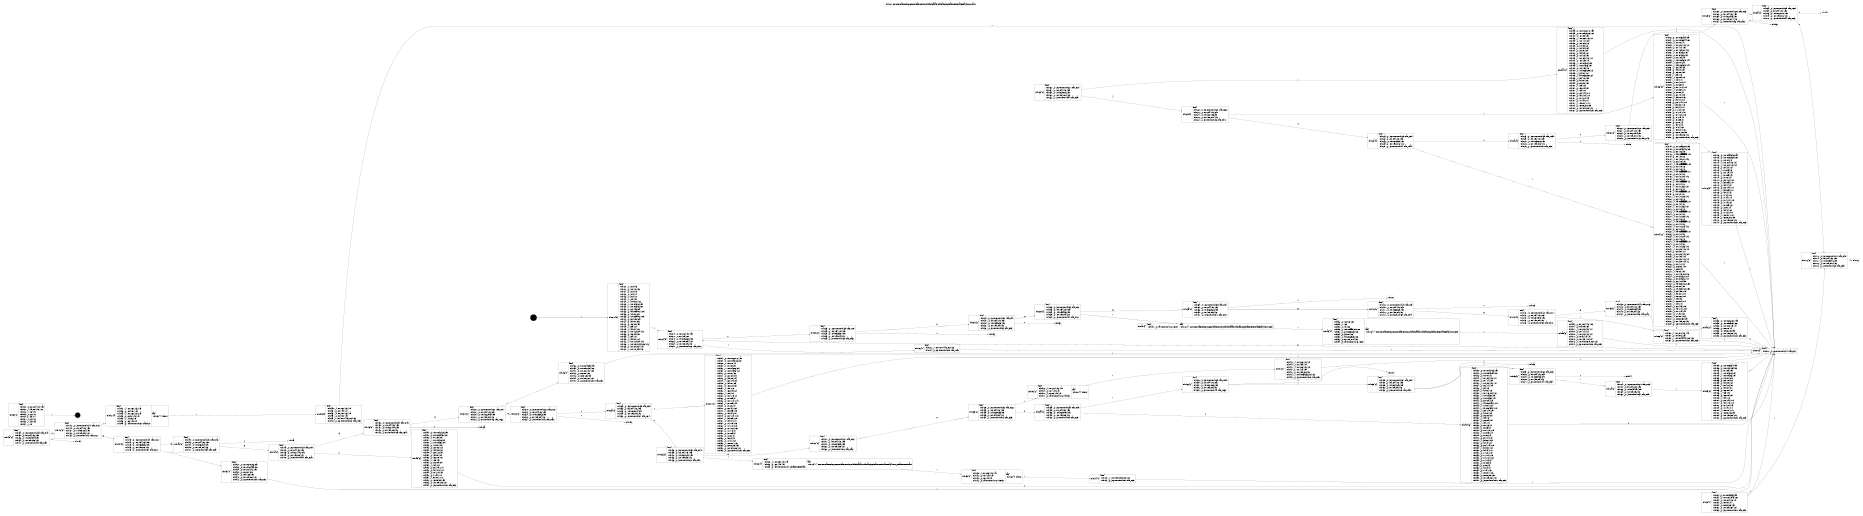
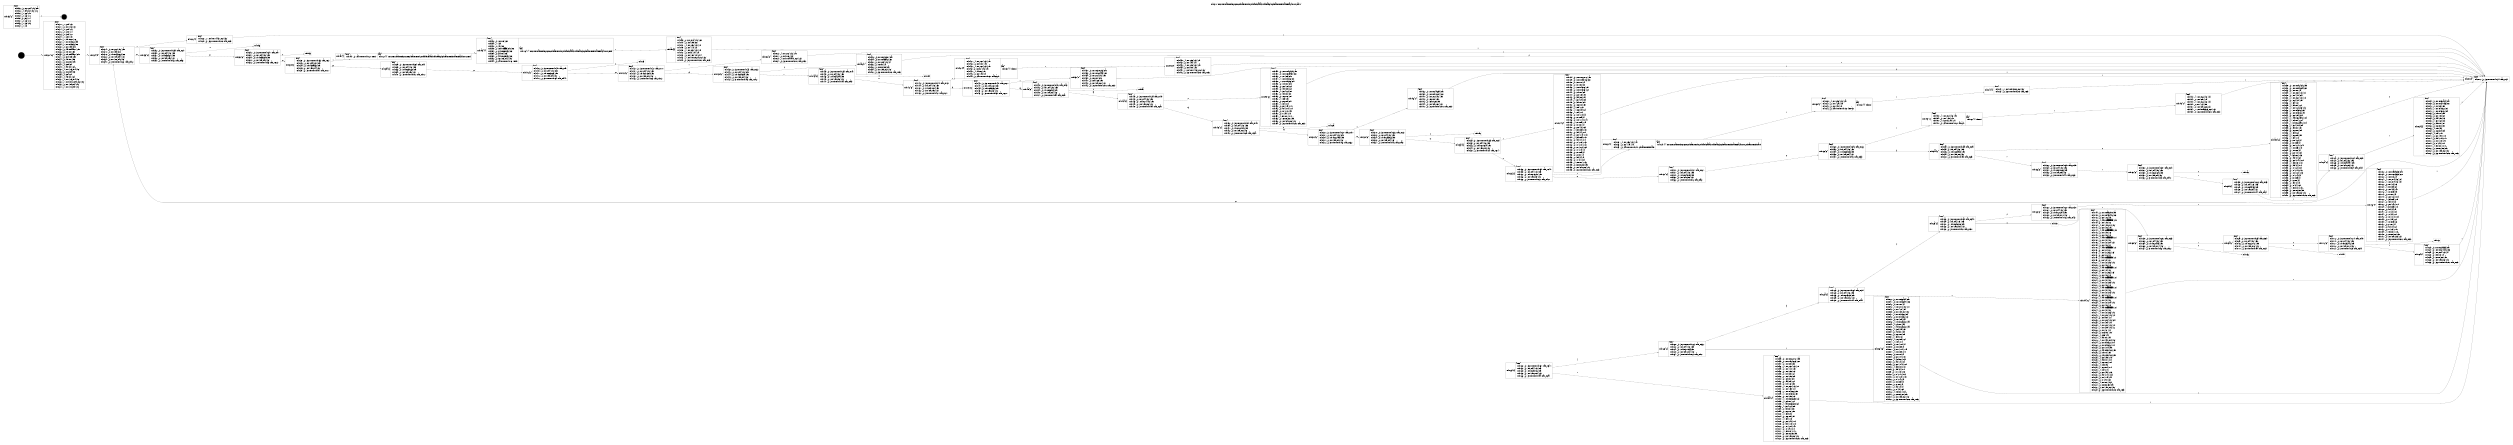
edge "0x4016c2 [28]" -> "0x4016de [28]": now "0x401fc0" -> "0x4016de [28]"
edge "0x40143e [28]" -> "0x40145a [28]": added, label "17"
node "0x401e12": removed
node "0x40194b": removed
node "0x401d44": removed
edge "0x4018cf [27]" -> "0x401716 [28]": reversed
